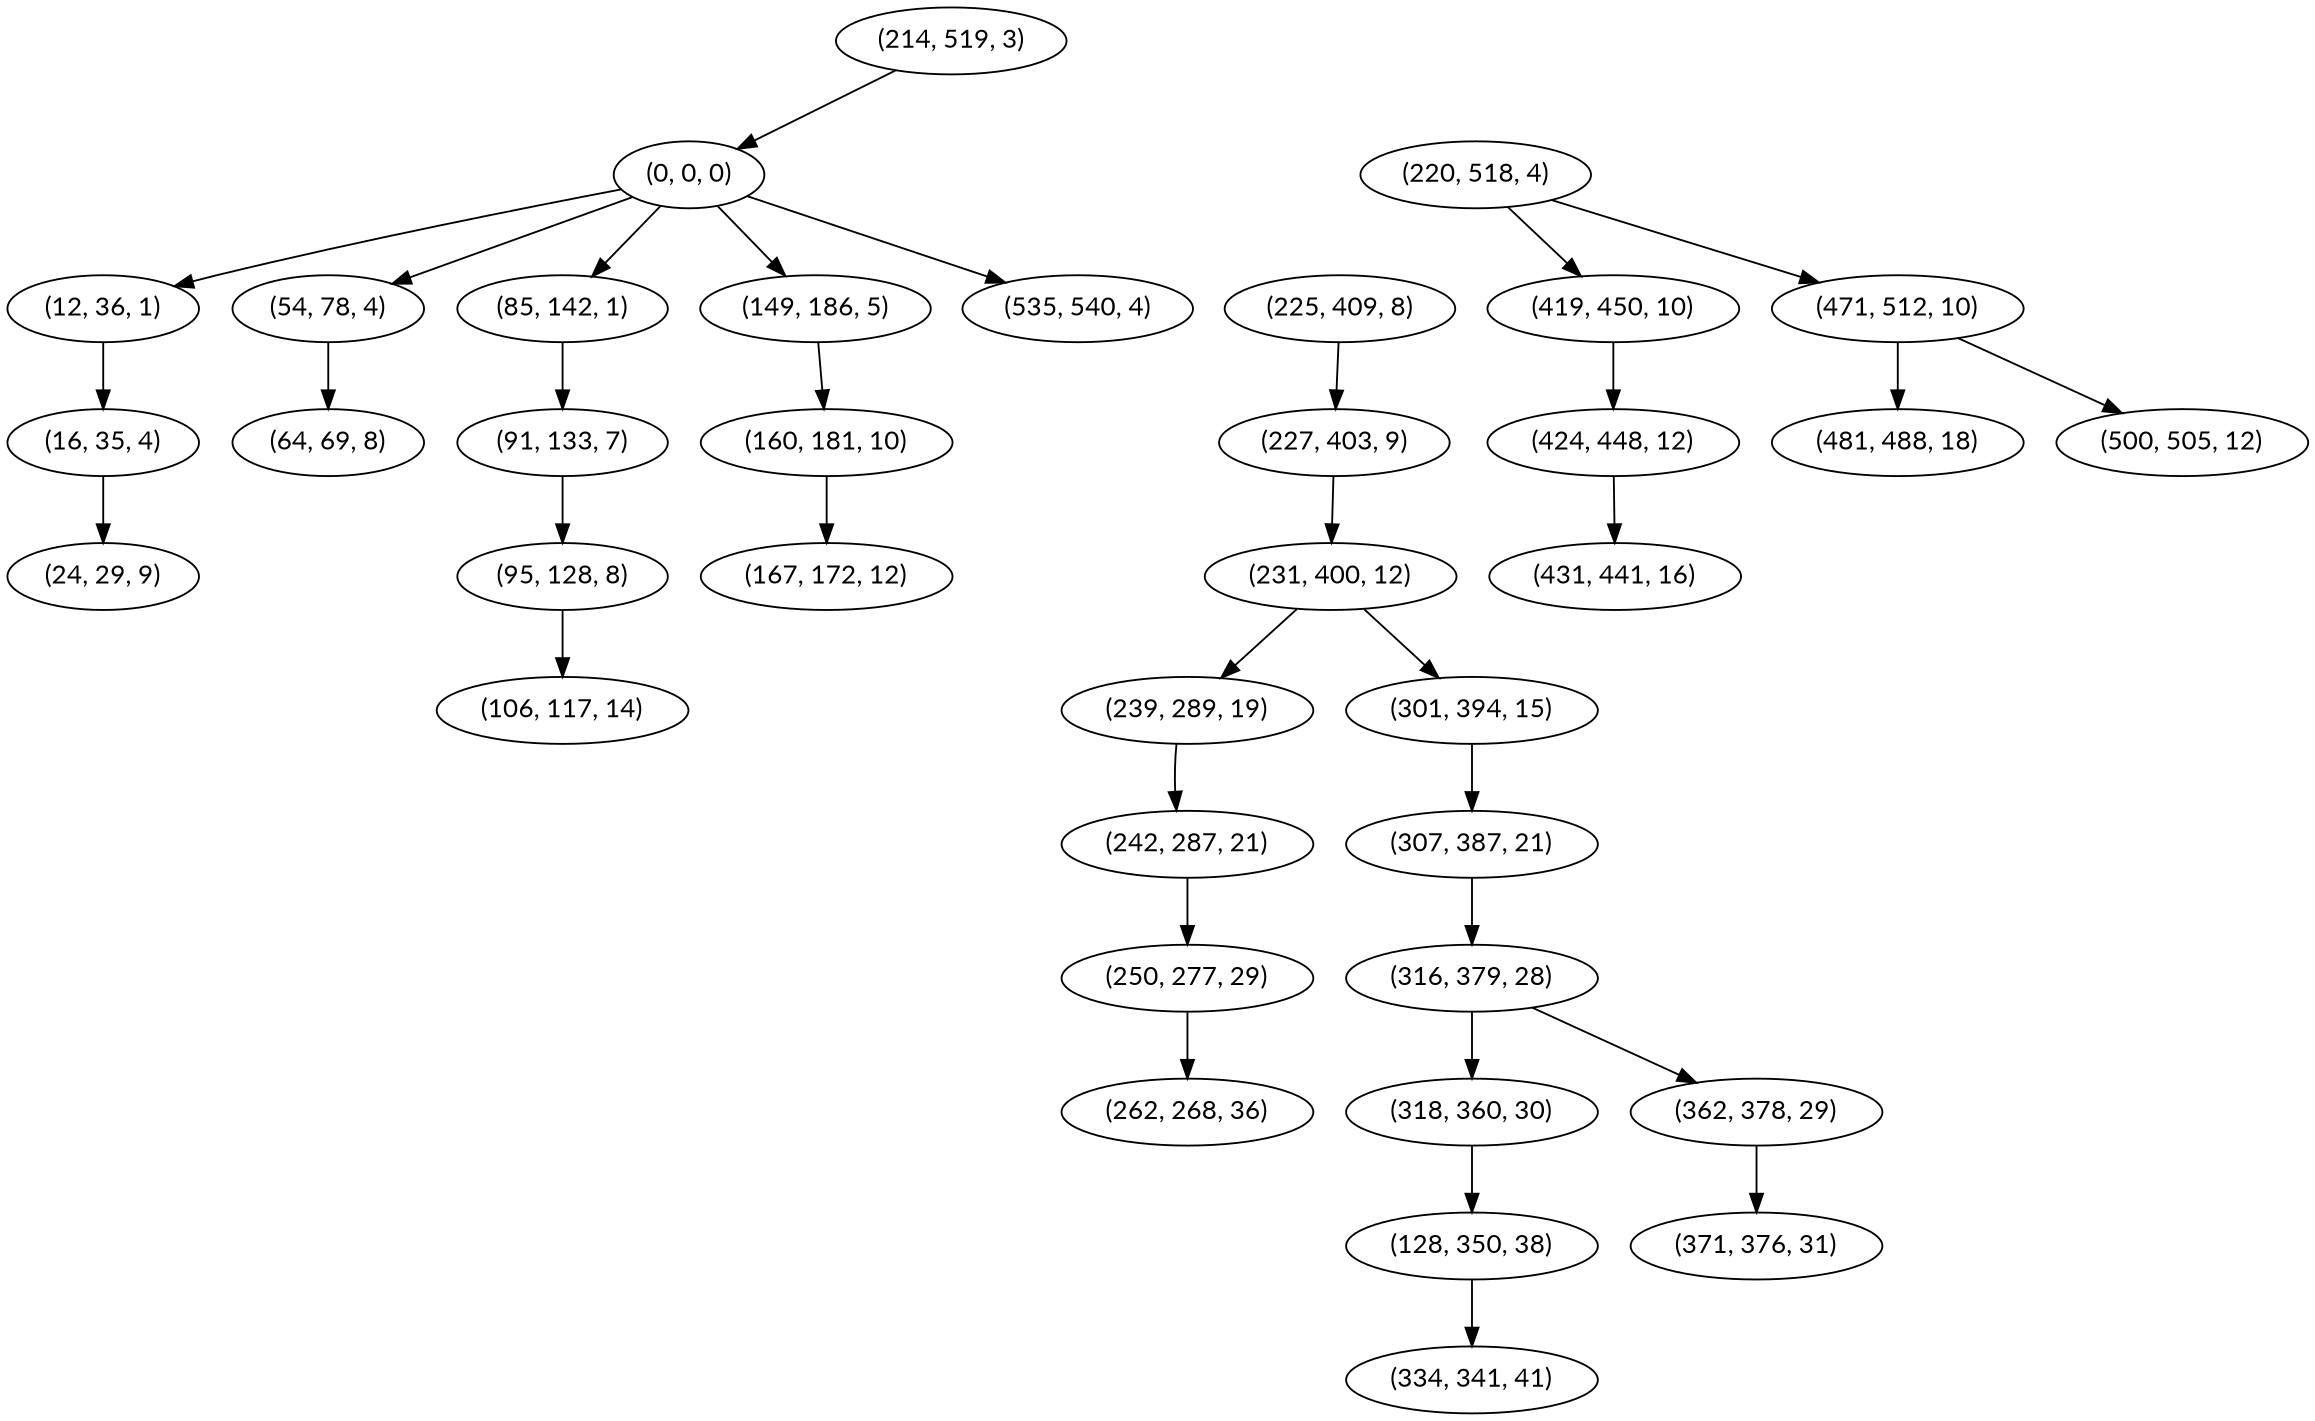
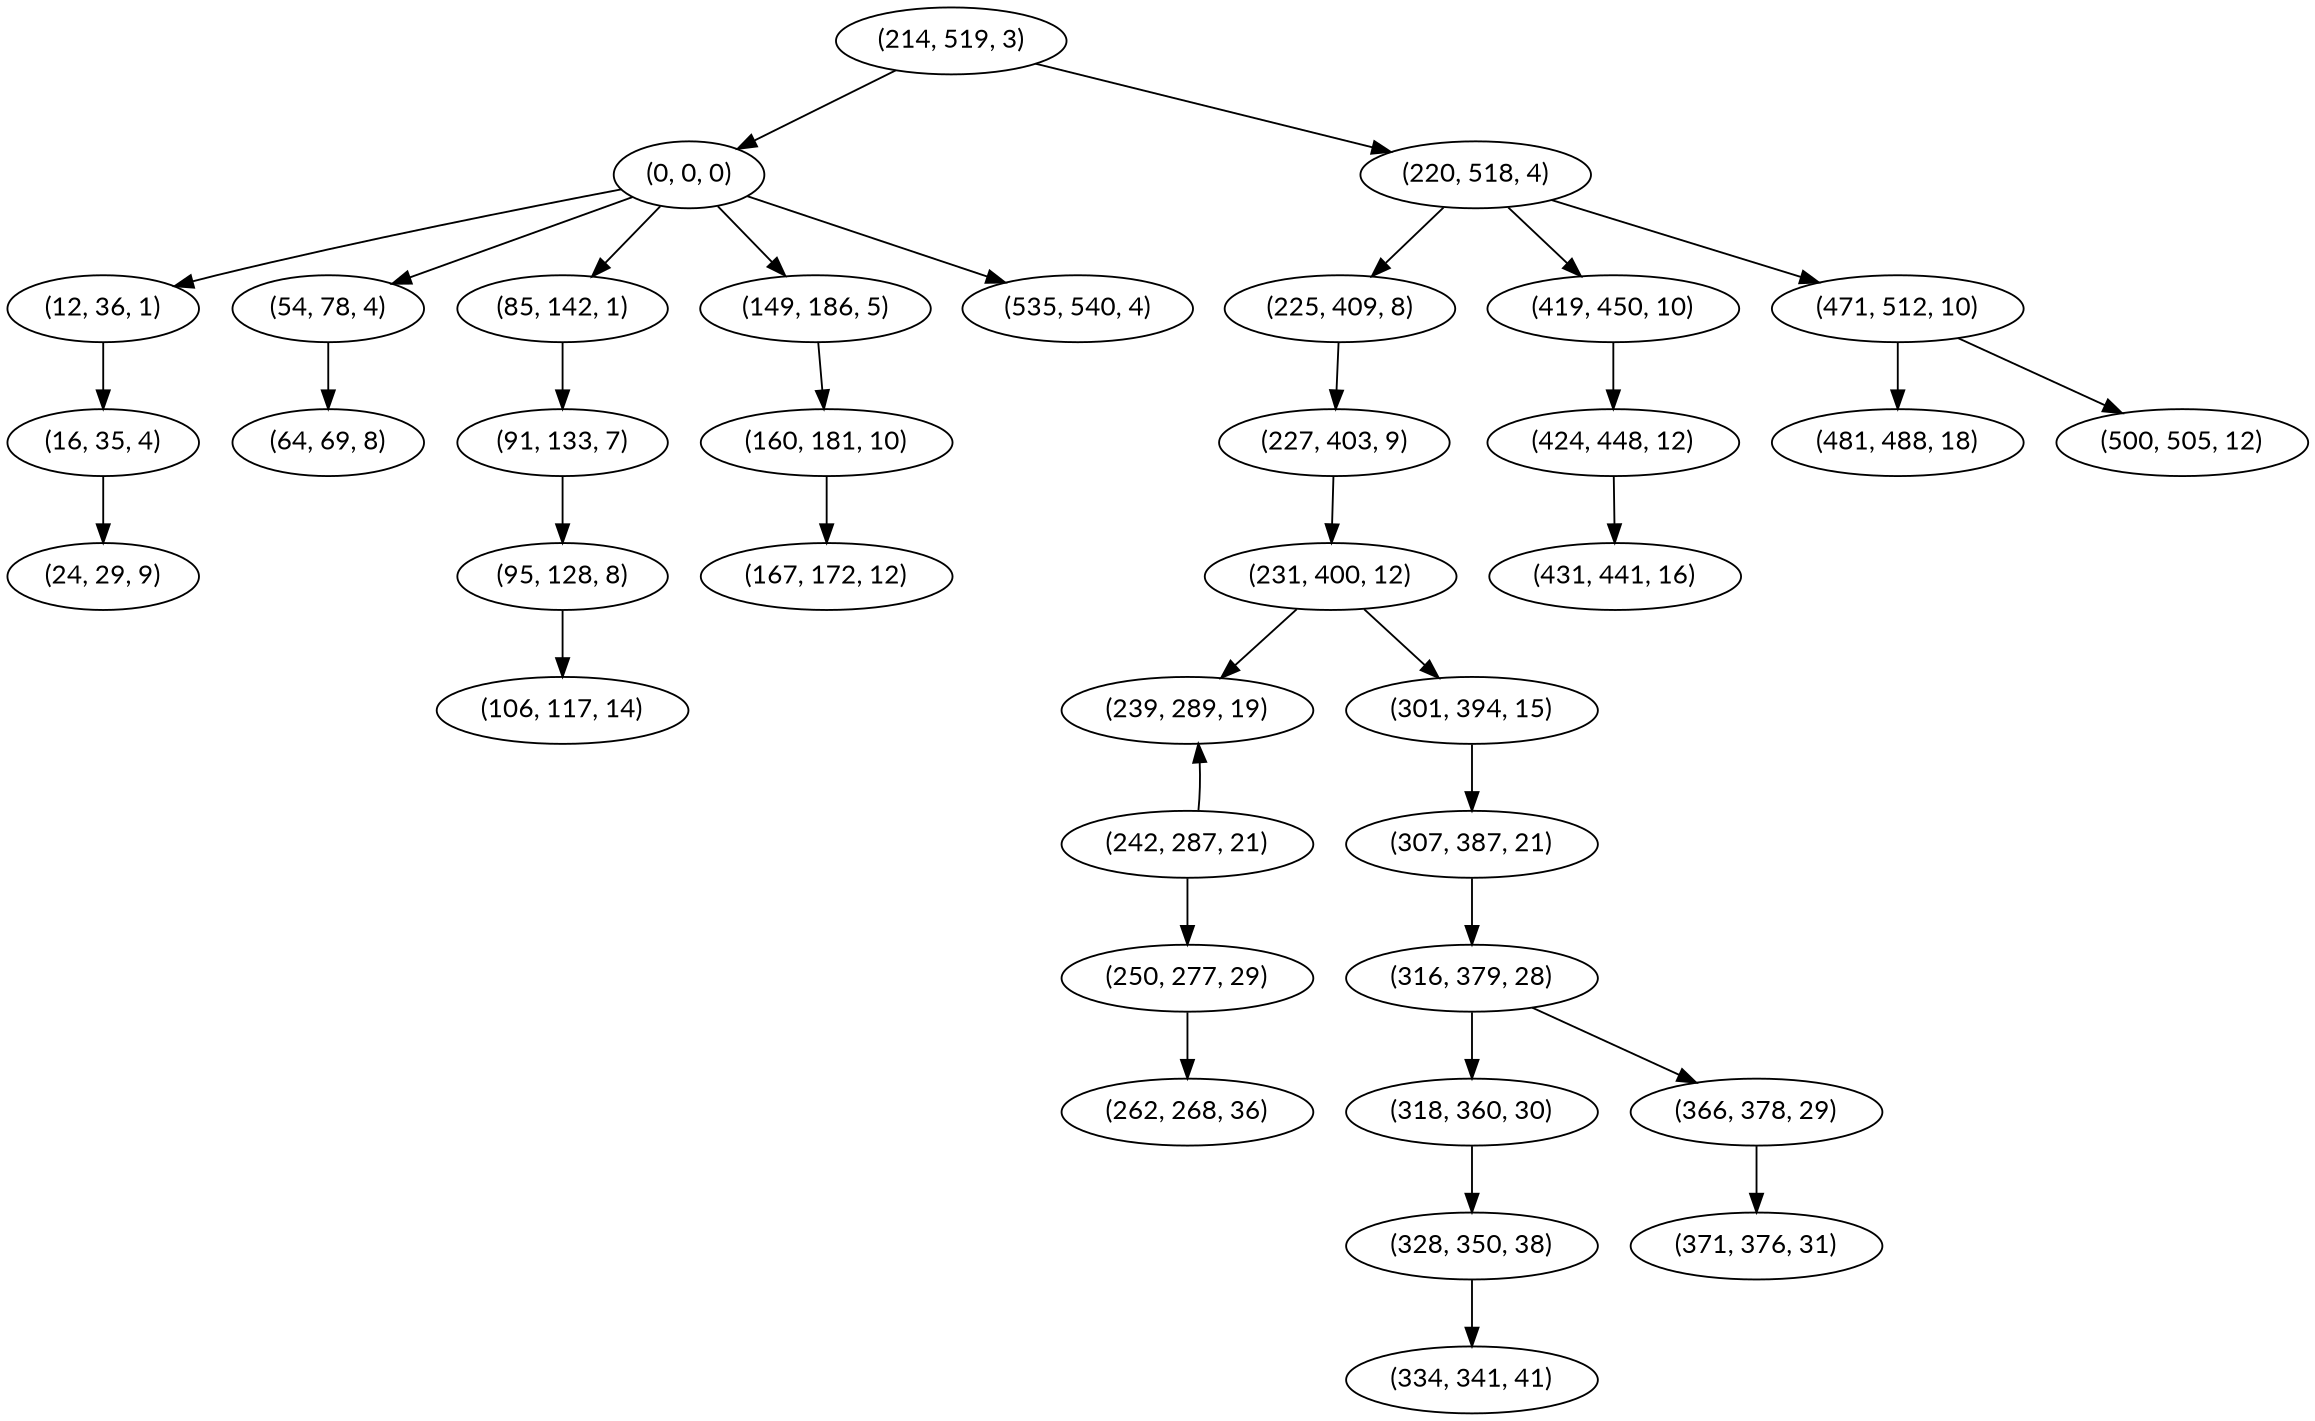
edge "(214, 519, 3)" -> "(220, 518, 4)": added
edge "(220, 518, 4)" -> "(225, 409, 8)": added
edge "(239, 289, 19)" -> "(242, 287, 21)": reversed
node "(362, 378, 29)": label "(362, 378, 29)" -> "(366, 378, 29)"
node "(128, 350, 38)": label "(128, 350, 38)" -> "(328, 350, 38)"
